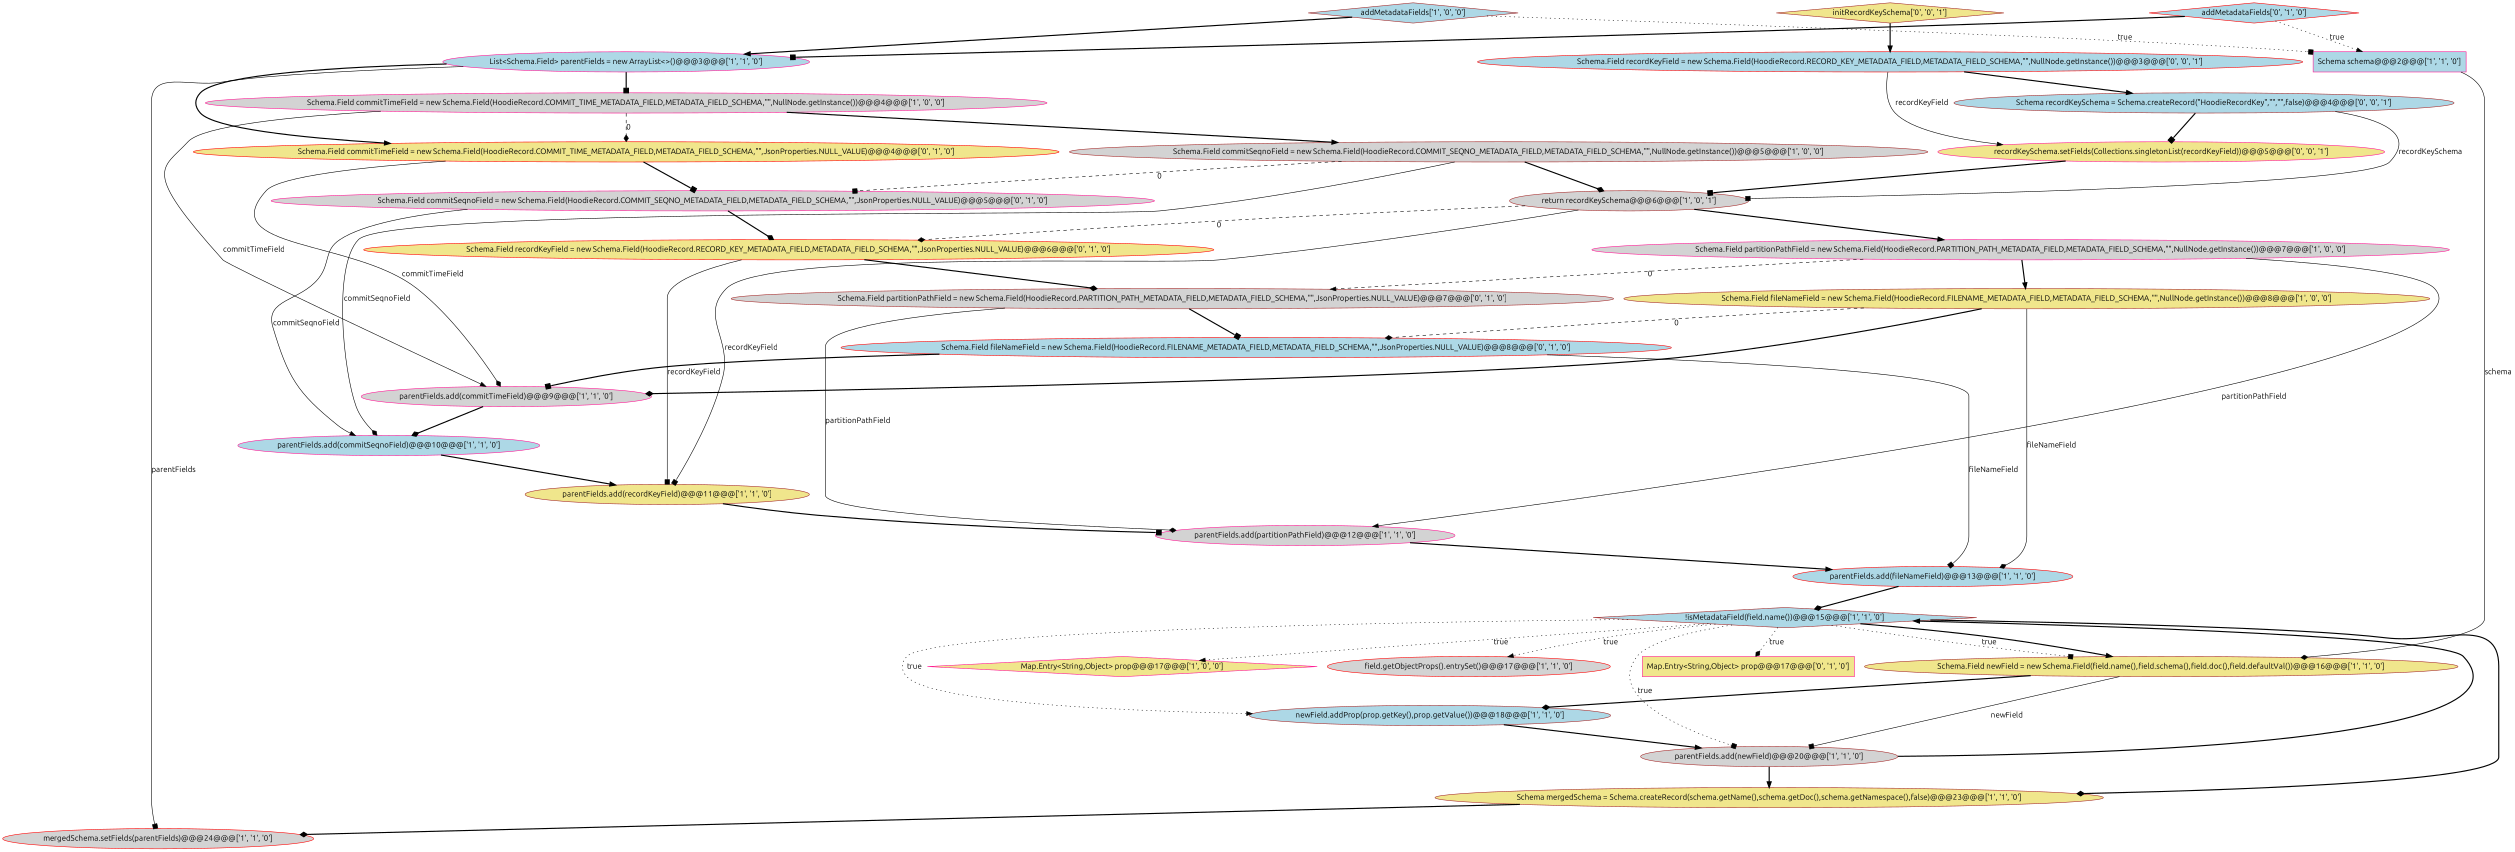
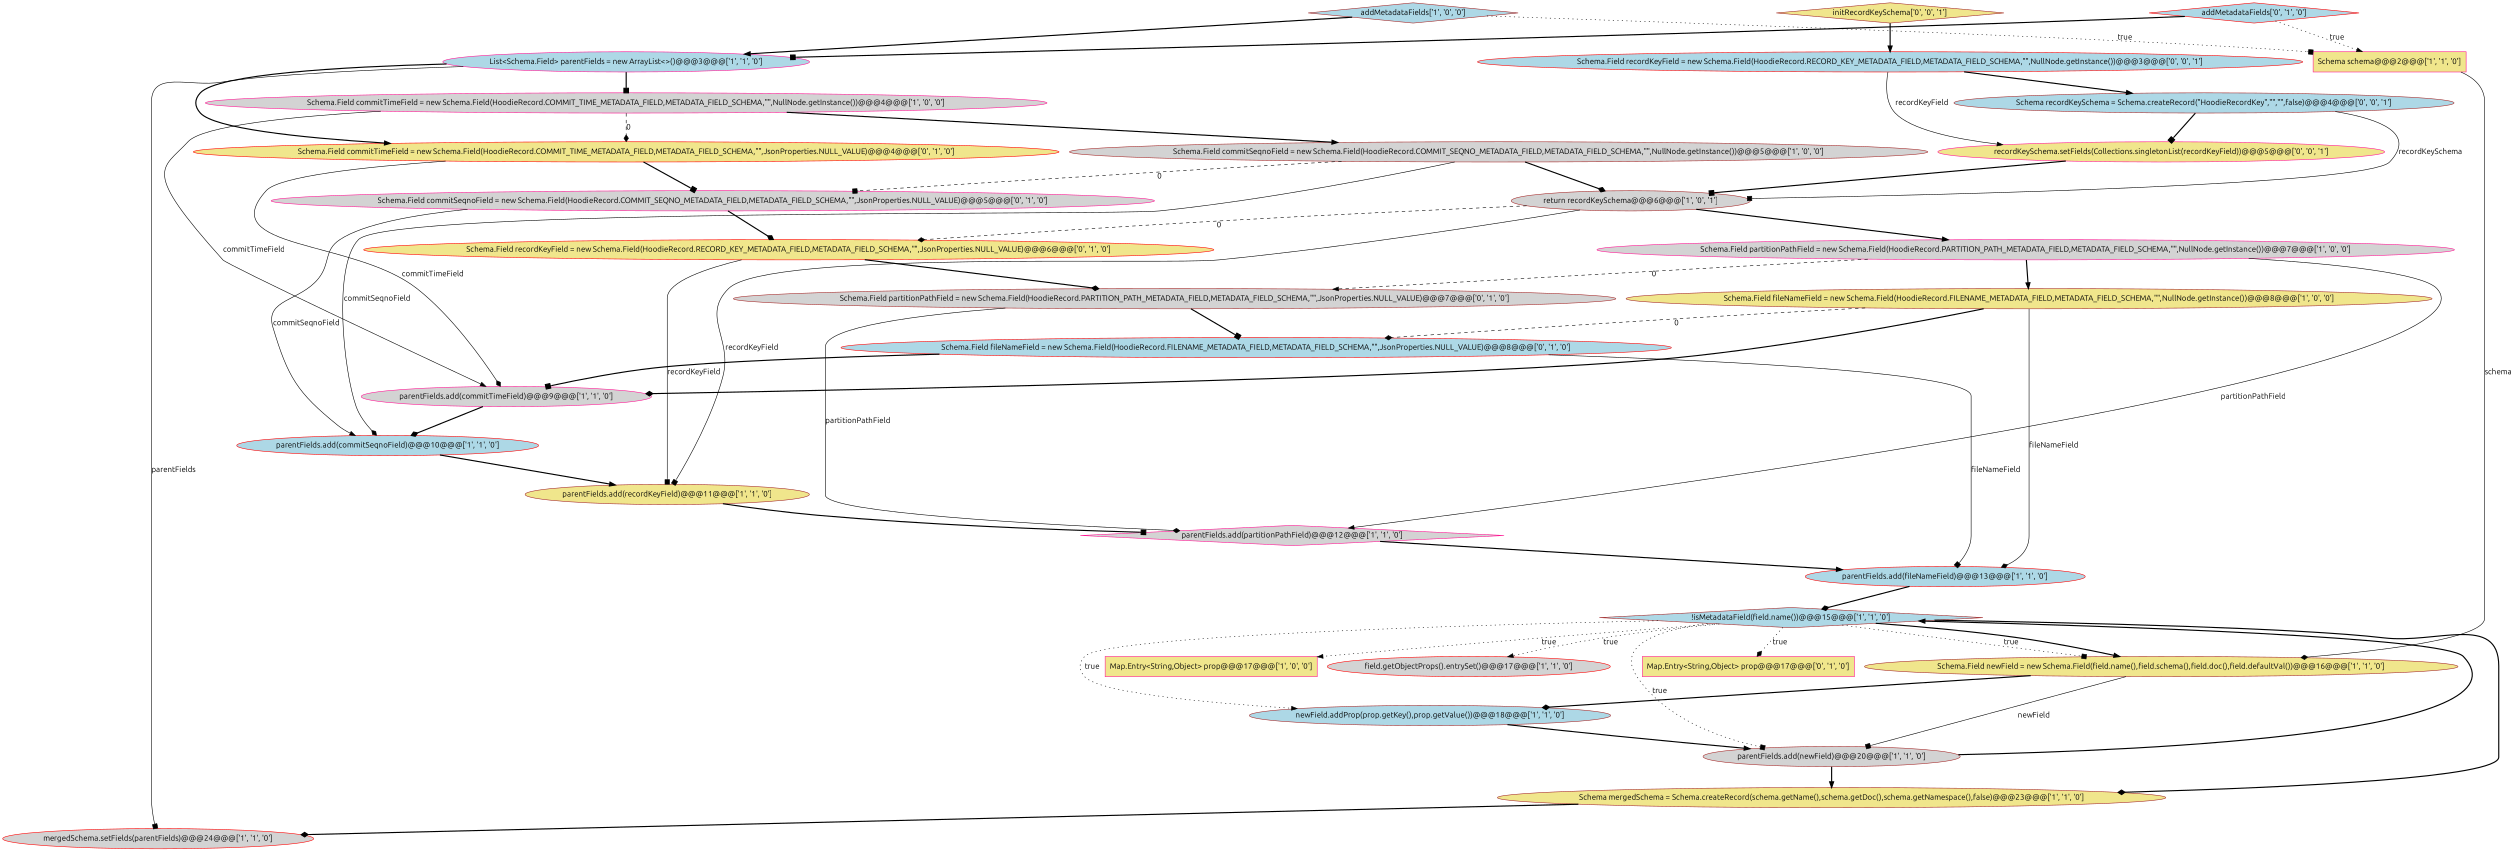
node "Schema schema@@@2@@@['1', '1', '0']": fillcolor lightblue -> khaki
node "parentFields.add(commitSeqnoField)@@@10@@@['1', '1', '0']": color deeppink -> red
node "parentFields.add(partitionPathField)@@@12@@@['1', '1', '0']": shape ellipse -> diamond
node "Map.Entry<String,Object> prop@@@17@@@['1', '0', '0']": shape diamond -> box
